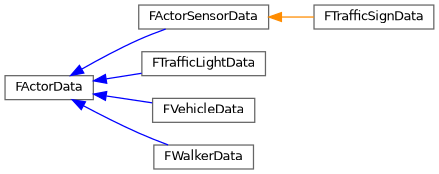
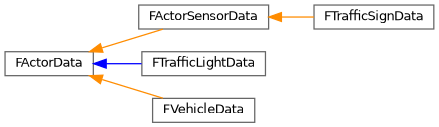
edge "FActorSensorData" -> "FActorData": color blue -> darkorange
edge "FVehicleData" -> "FActorData": color blue -> darkorange
node "FWalkerData": removed
